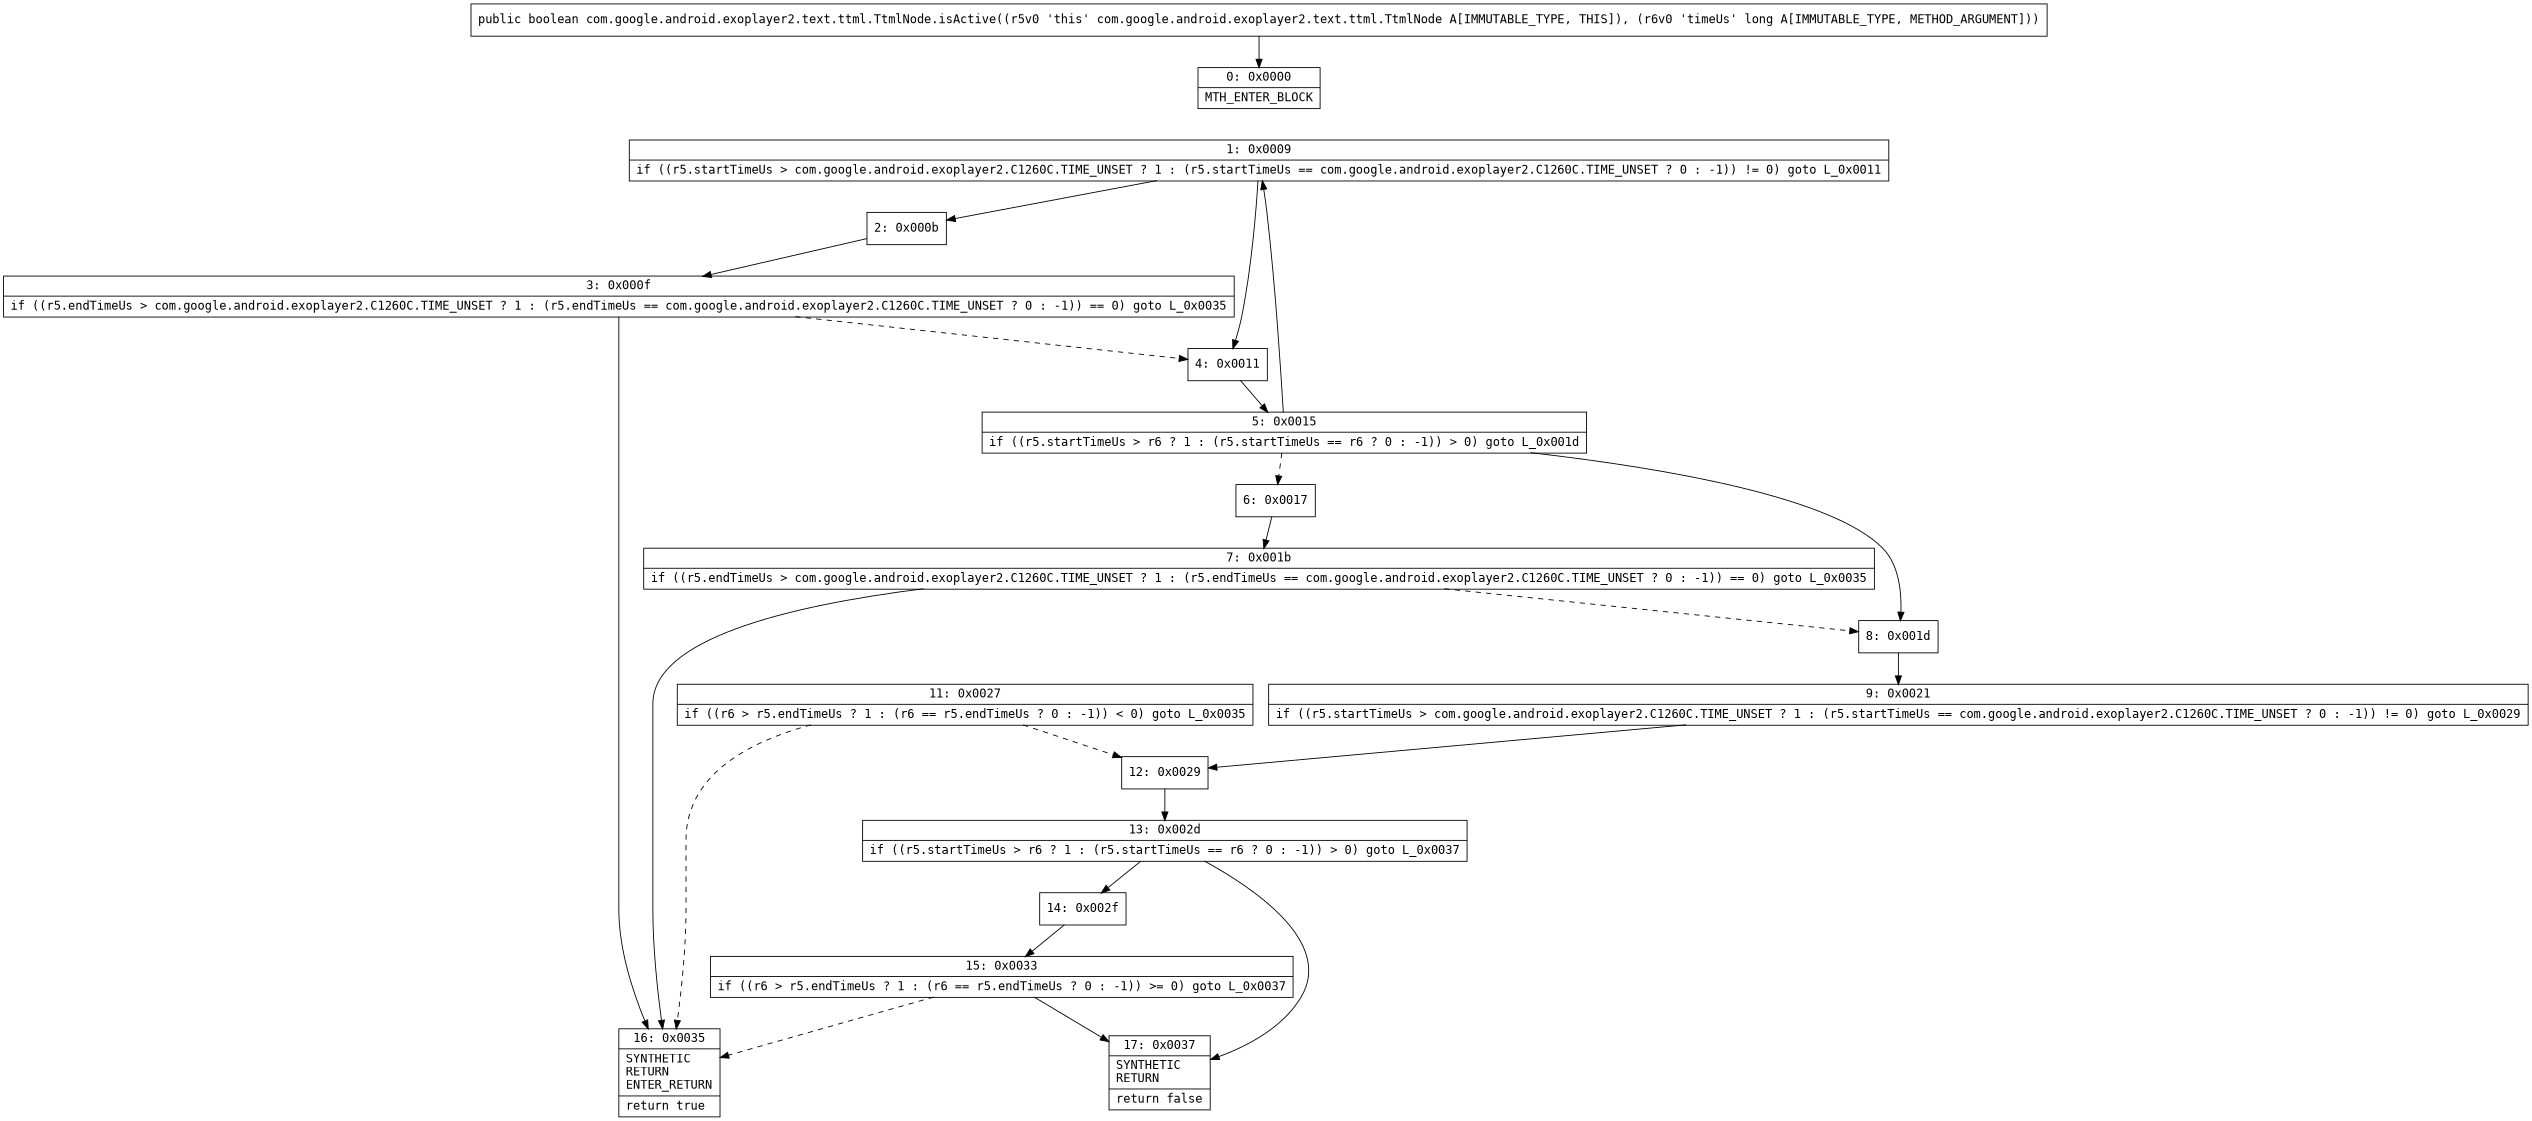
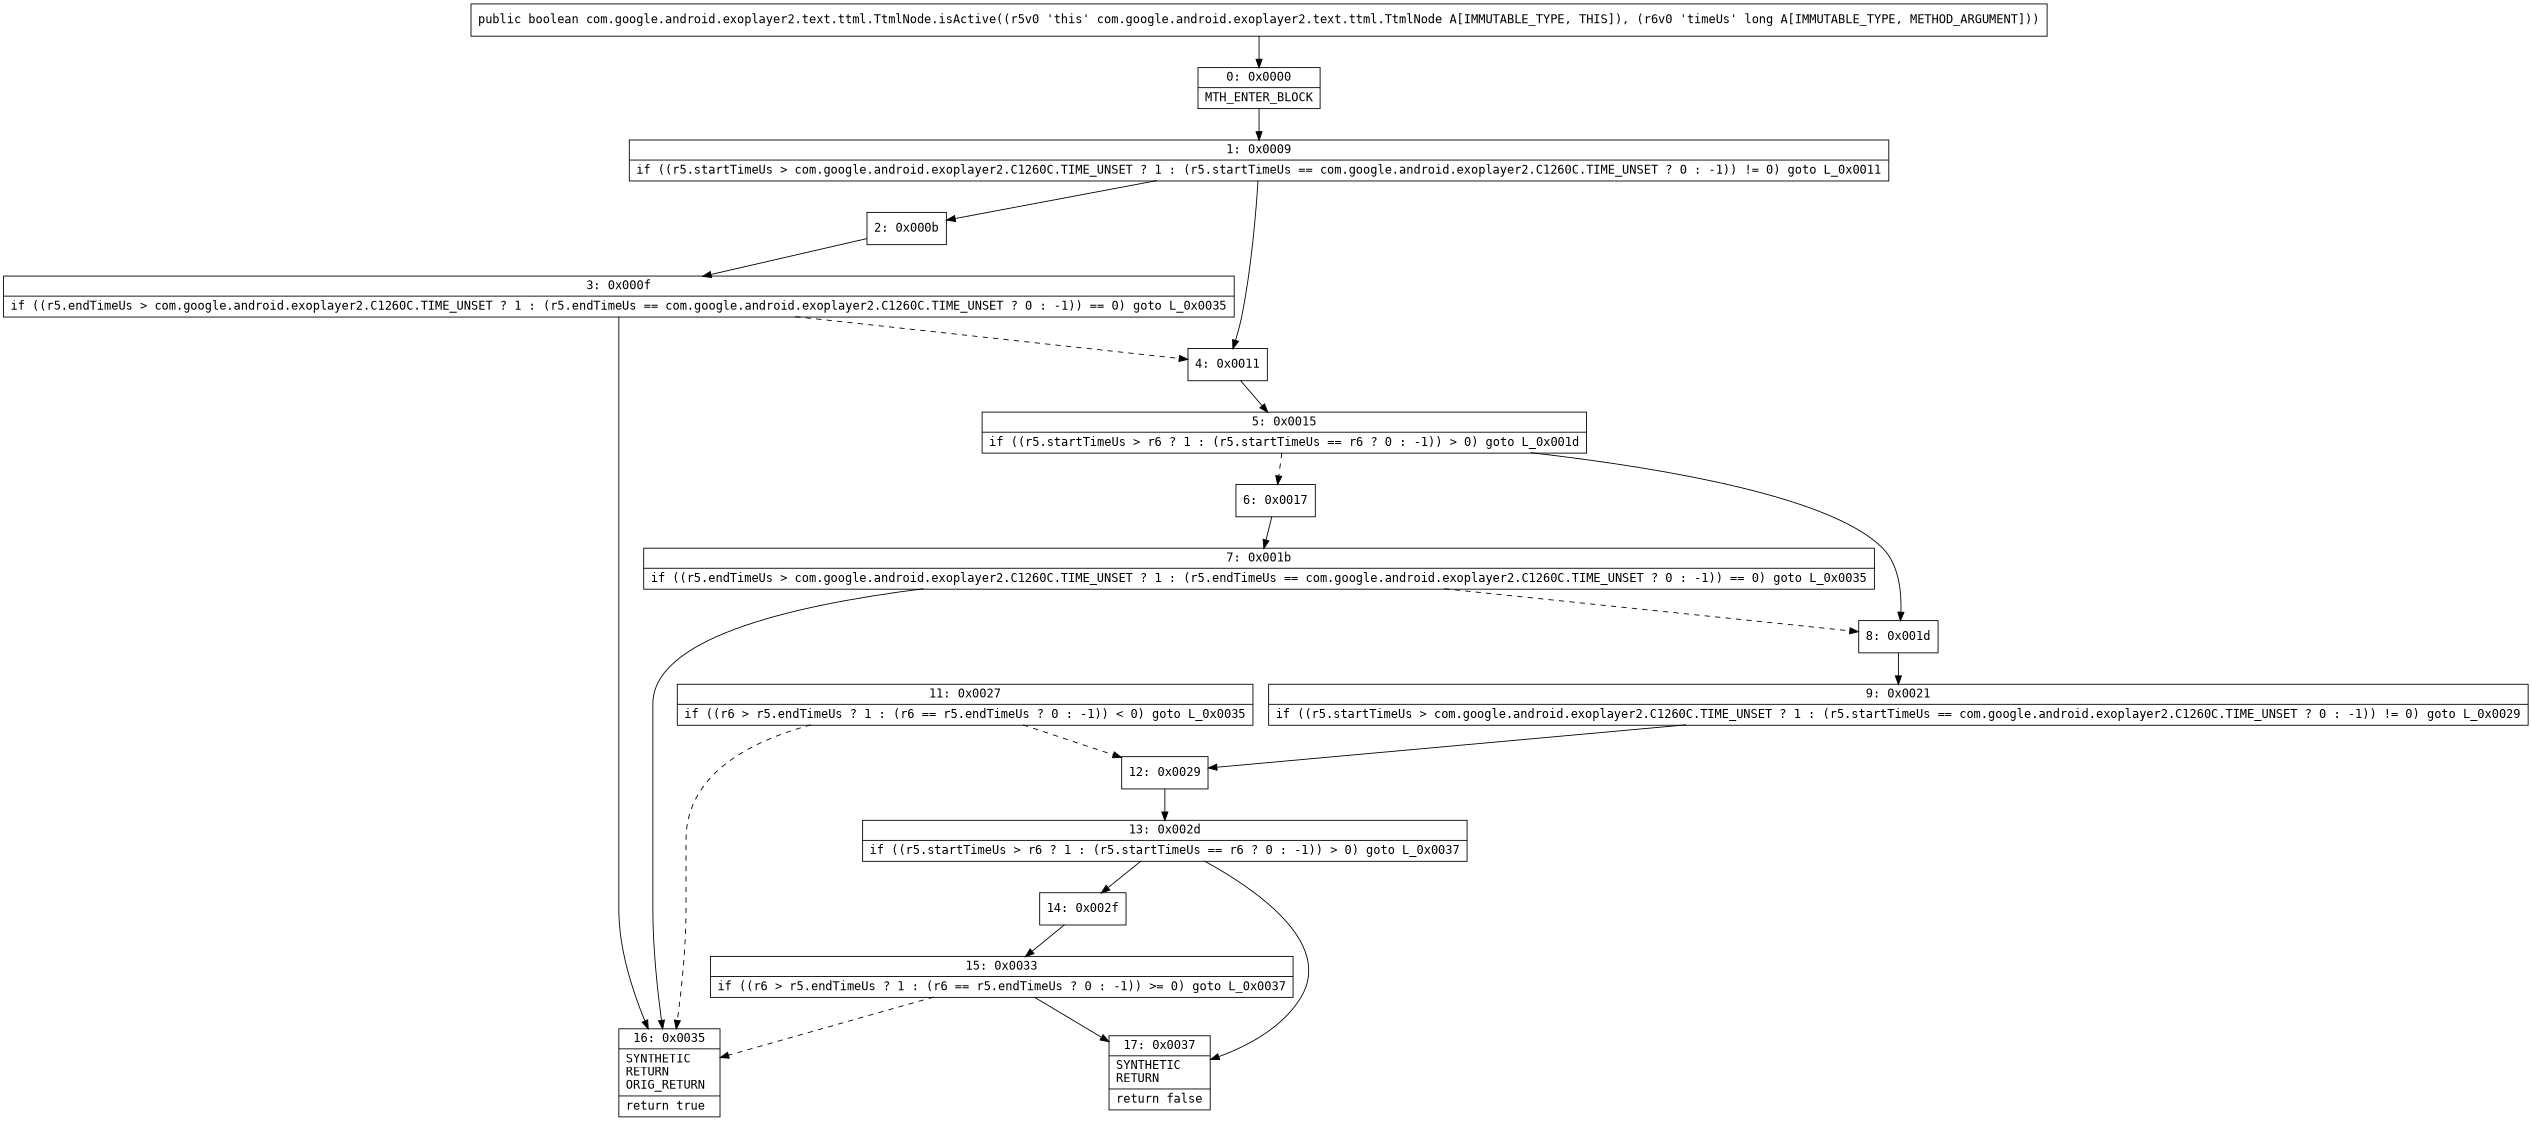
edge "5: 0x0015" -> "1: 0x0009": now "0: 0x0000" -> "1: 0x0009"
node "16: 0x0035": text "ENTER_RETURN" -> "ORIG_RETURN"
